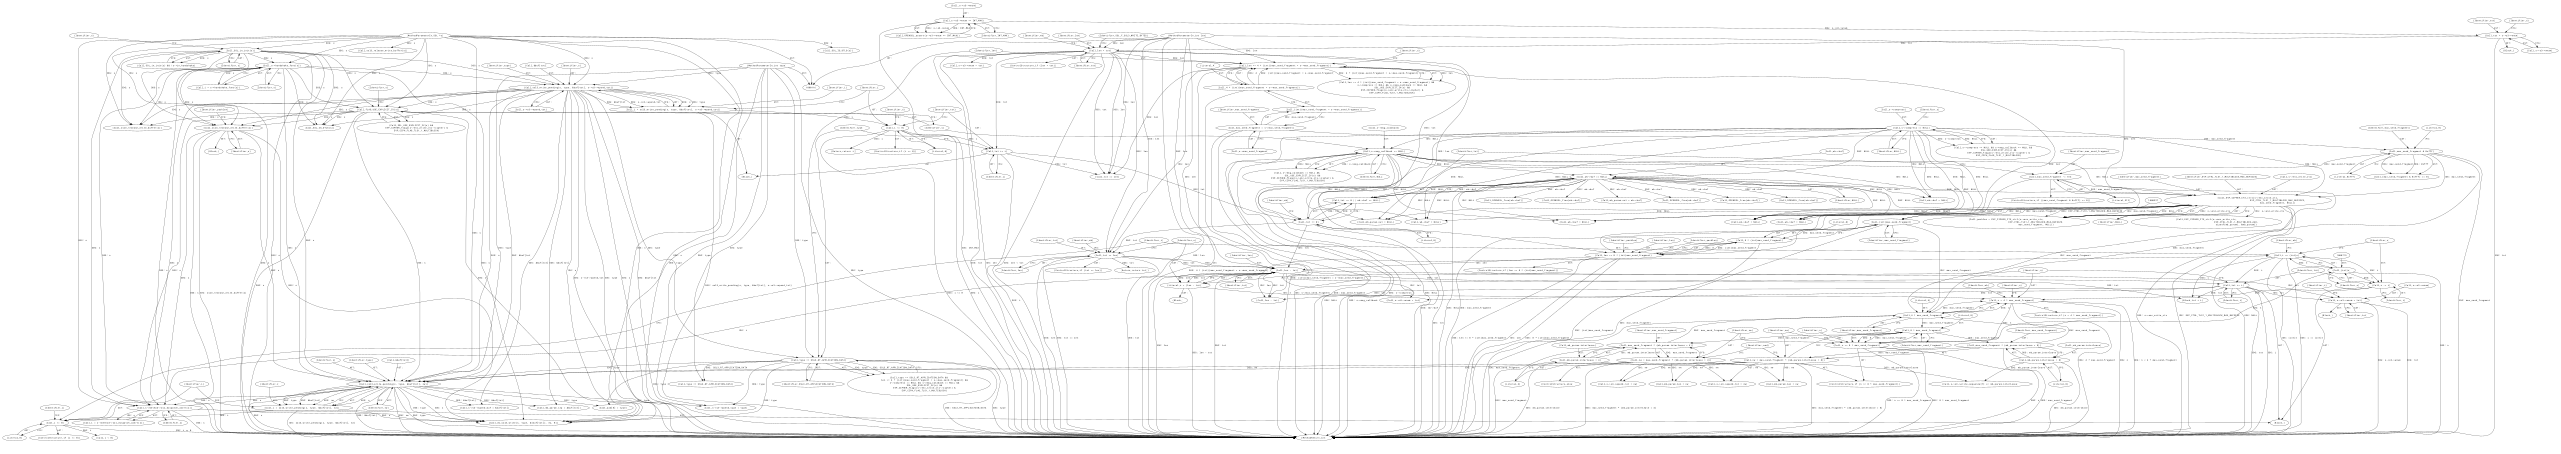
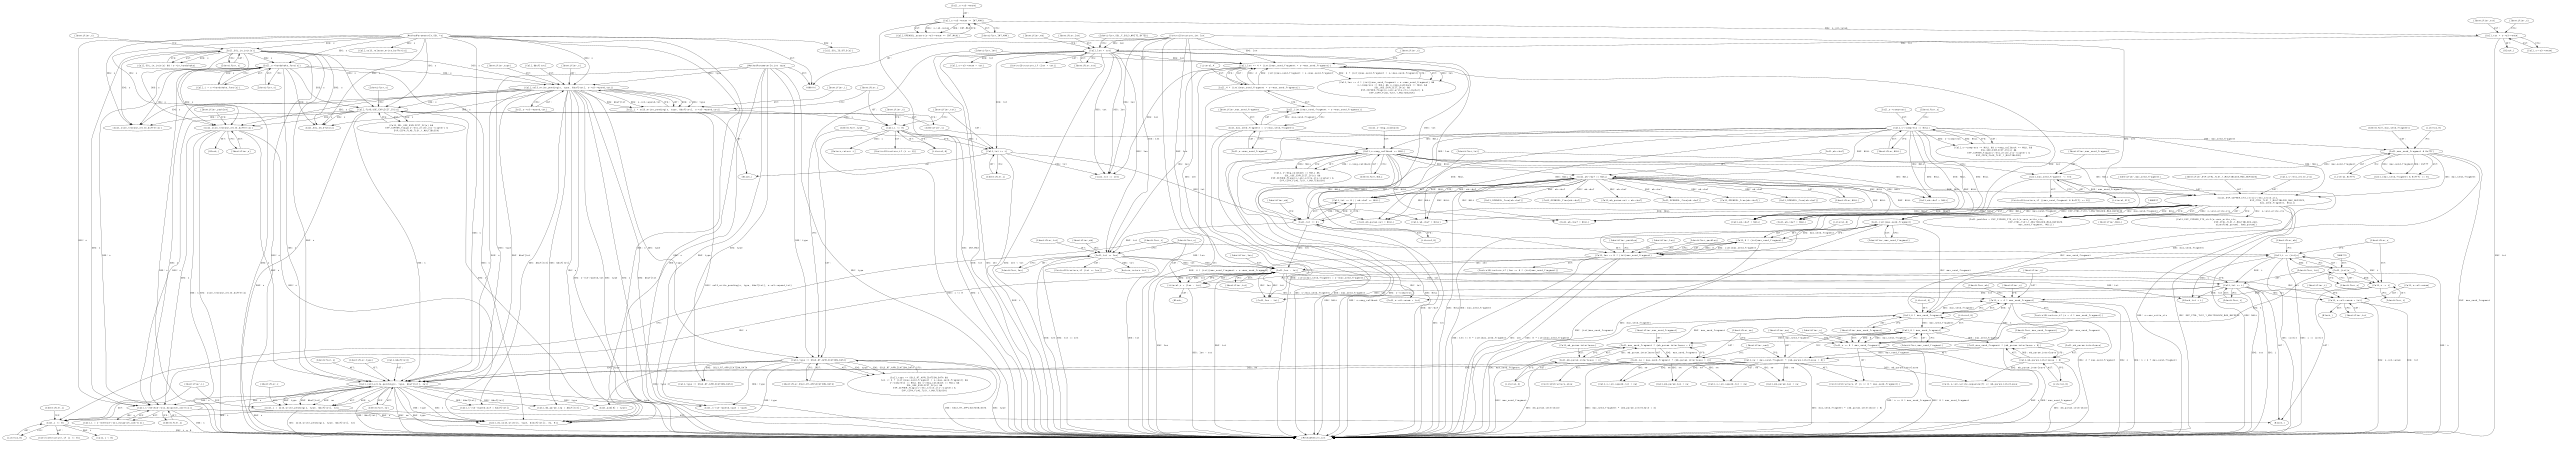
node "(MethodParameterIn,int len)": label "(MethodParameterIn,int len)" -> "(ControlStructure,int len)"
edge "(Call,i = ssl3_write_pending(s, type, &buf[tot], nw))" -> "(Call,ssl3_write_pending(s, type, &buf[tot], nw))": removed, label "CFG:"
